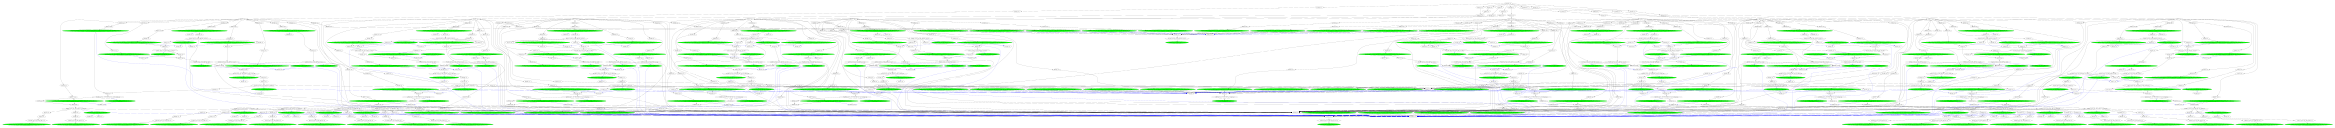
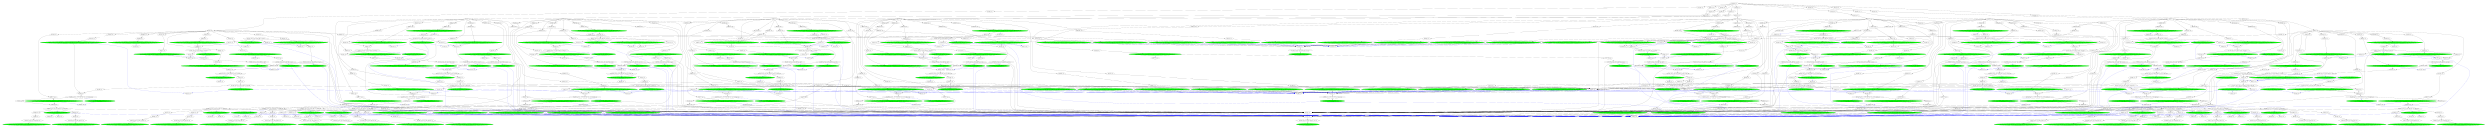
node "6b6b3c8a-val-": removed
